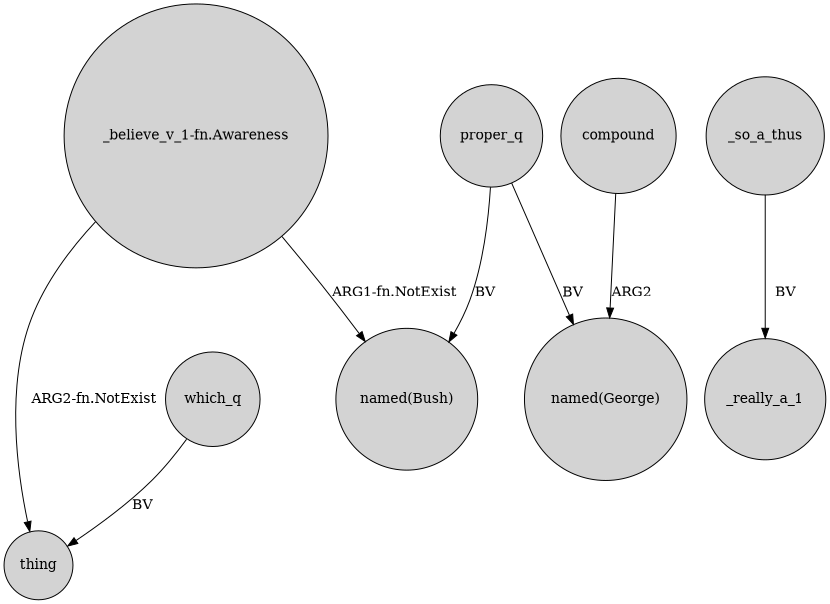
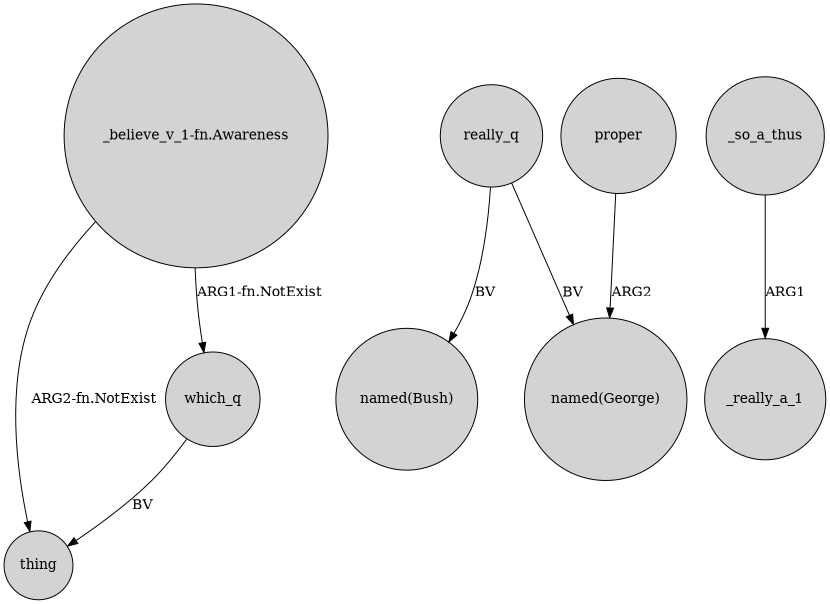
node "proper_q": label "proper_q" -> "really_q"
node "compound": label "compound" -> "proper"
edge "_believe_v_1-fn.Awareness" -> "named(Bush)": now "_believe_v_1-fn.Awareness" -> "which_q"
edge "_so_a_thus" -> "_really_a_1": label "BV" -> "ARG1"
